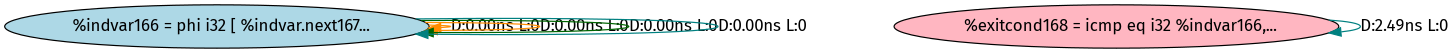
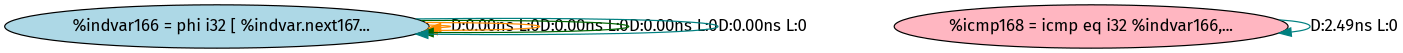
node "%exitcond168 = icmp eq i32 %indvar166,...": label "%exitcond168 = icmp eq i32 %indvar166,..." -> "%icmp168 = icmp eq i32 %indvar166,..."
